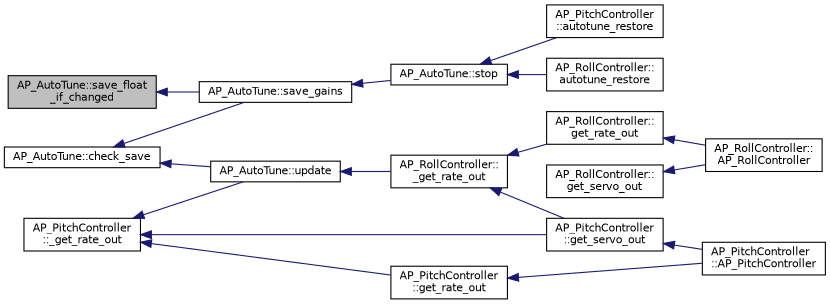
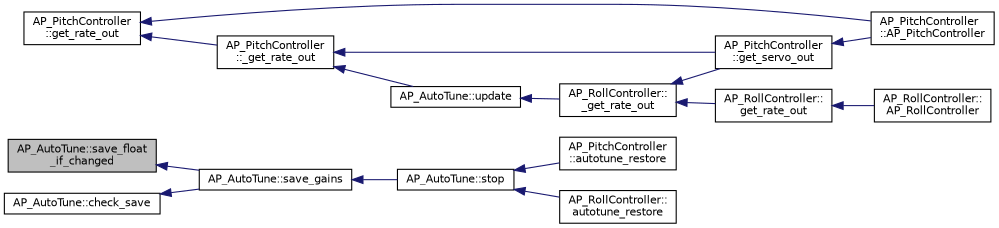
edge "AP_AutoTune::update" -> "AP_AutoTune::check_save": removed
node "AP_RollController:: get_servo_out": removed
edge "AP_PitchController ::get_rate_out" -> "AP_PitchController ::_get_rate_out": reversed
